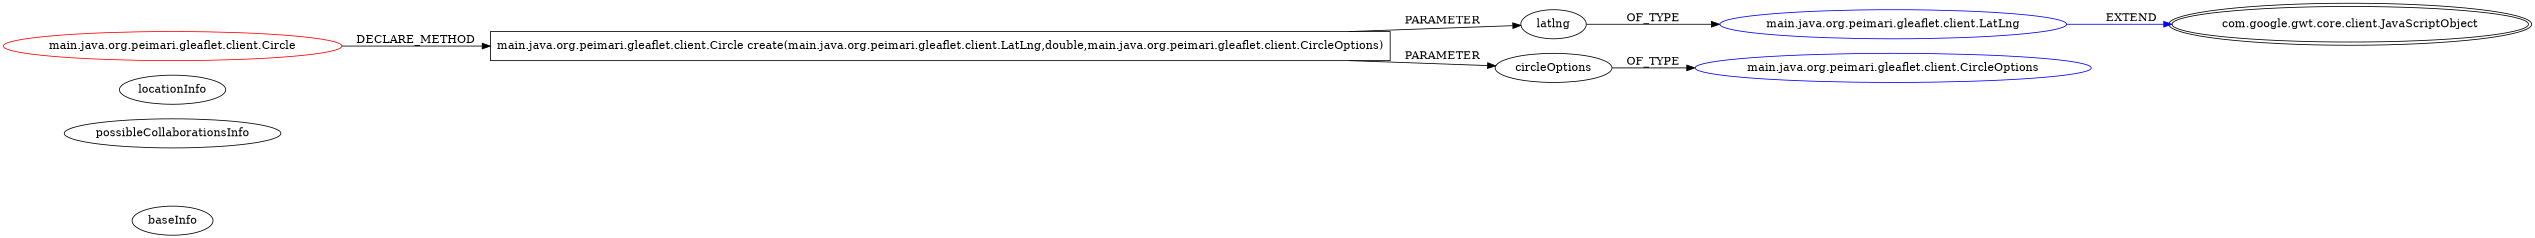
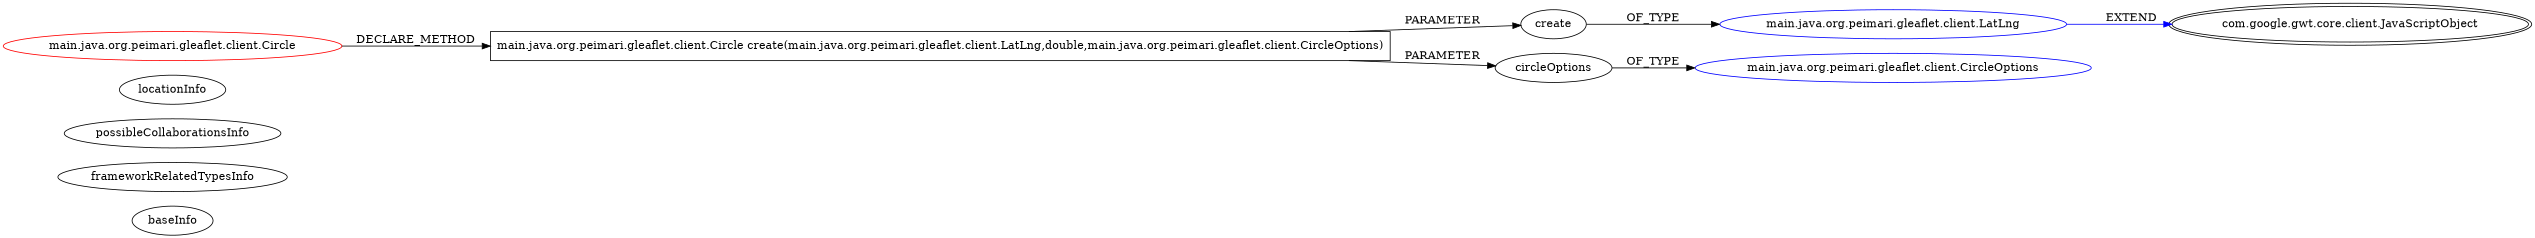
node "latlng": label "latlng" -> "create"
node "frameworkRelatedTypesInfo": added
